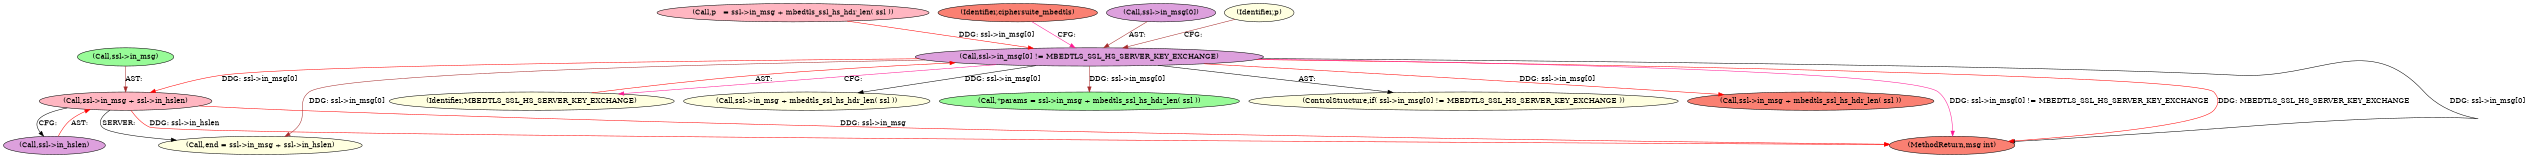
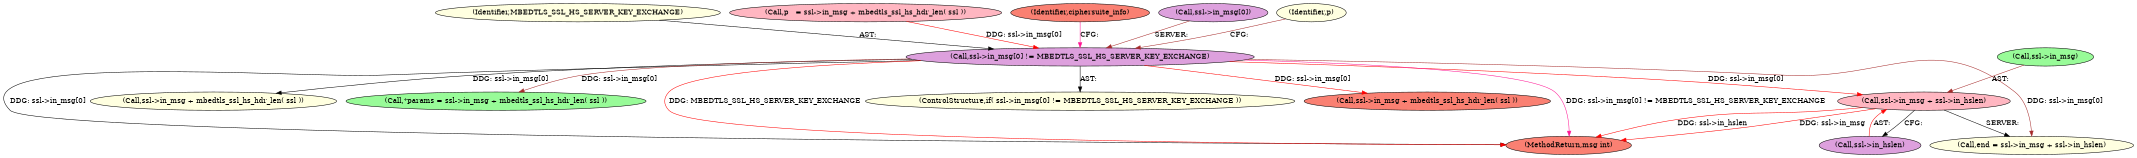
node "(Identifier,ciphersuite_mbedtls)": label "(Identifier,ciphersuite_mbedtls)" -> "(Identifier,ciphersuite_info)"
edge "(Call,ssl->in_msg[0])" -> "(Call,ssl->in_msg[0] != MBEDTLS_SSL_HS_SERVER_KEY_EXCHANGE)": label "AST: " -> "SERVER: "
edge "(Identifier,MBEDTLS_SSL_HS_SERVER_KEY_EXCHANGE)" -> "(Call,ssl->in_msg[0] != MBEDTLS_SSL_HS_SERVER_KEY_EXCHANGE)": color red -> black
edge "(Call,ssl->in_msg[0] != MBEDTLS_SSL_HS_SERVER_KEY_EXCHANGE)" -> "(Identifier,MBEDTLS_SSL_HS_SERVER_KEY_EXCHANGE)": removed, label "CFG:"
